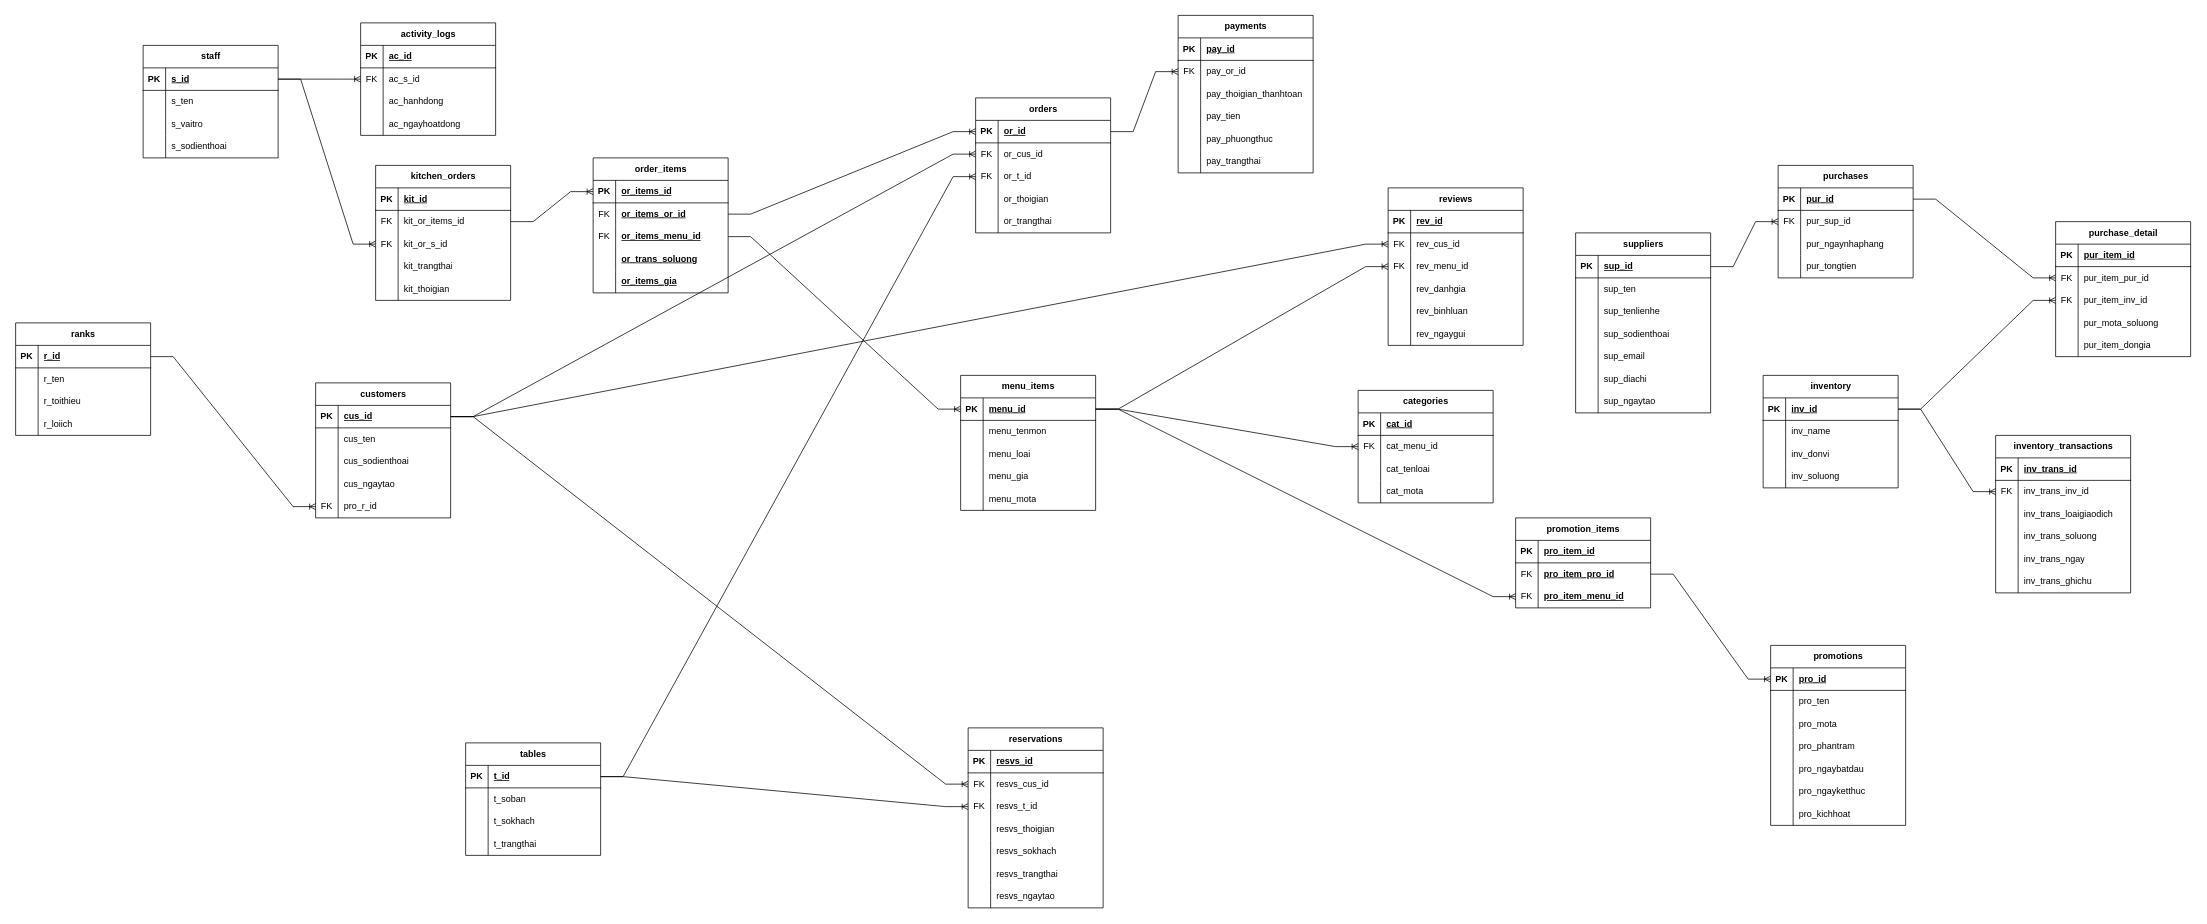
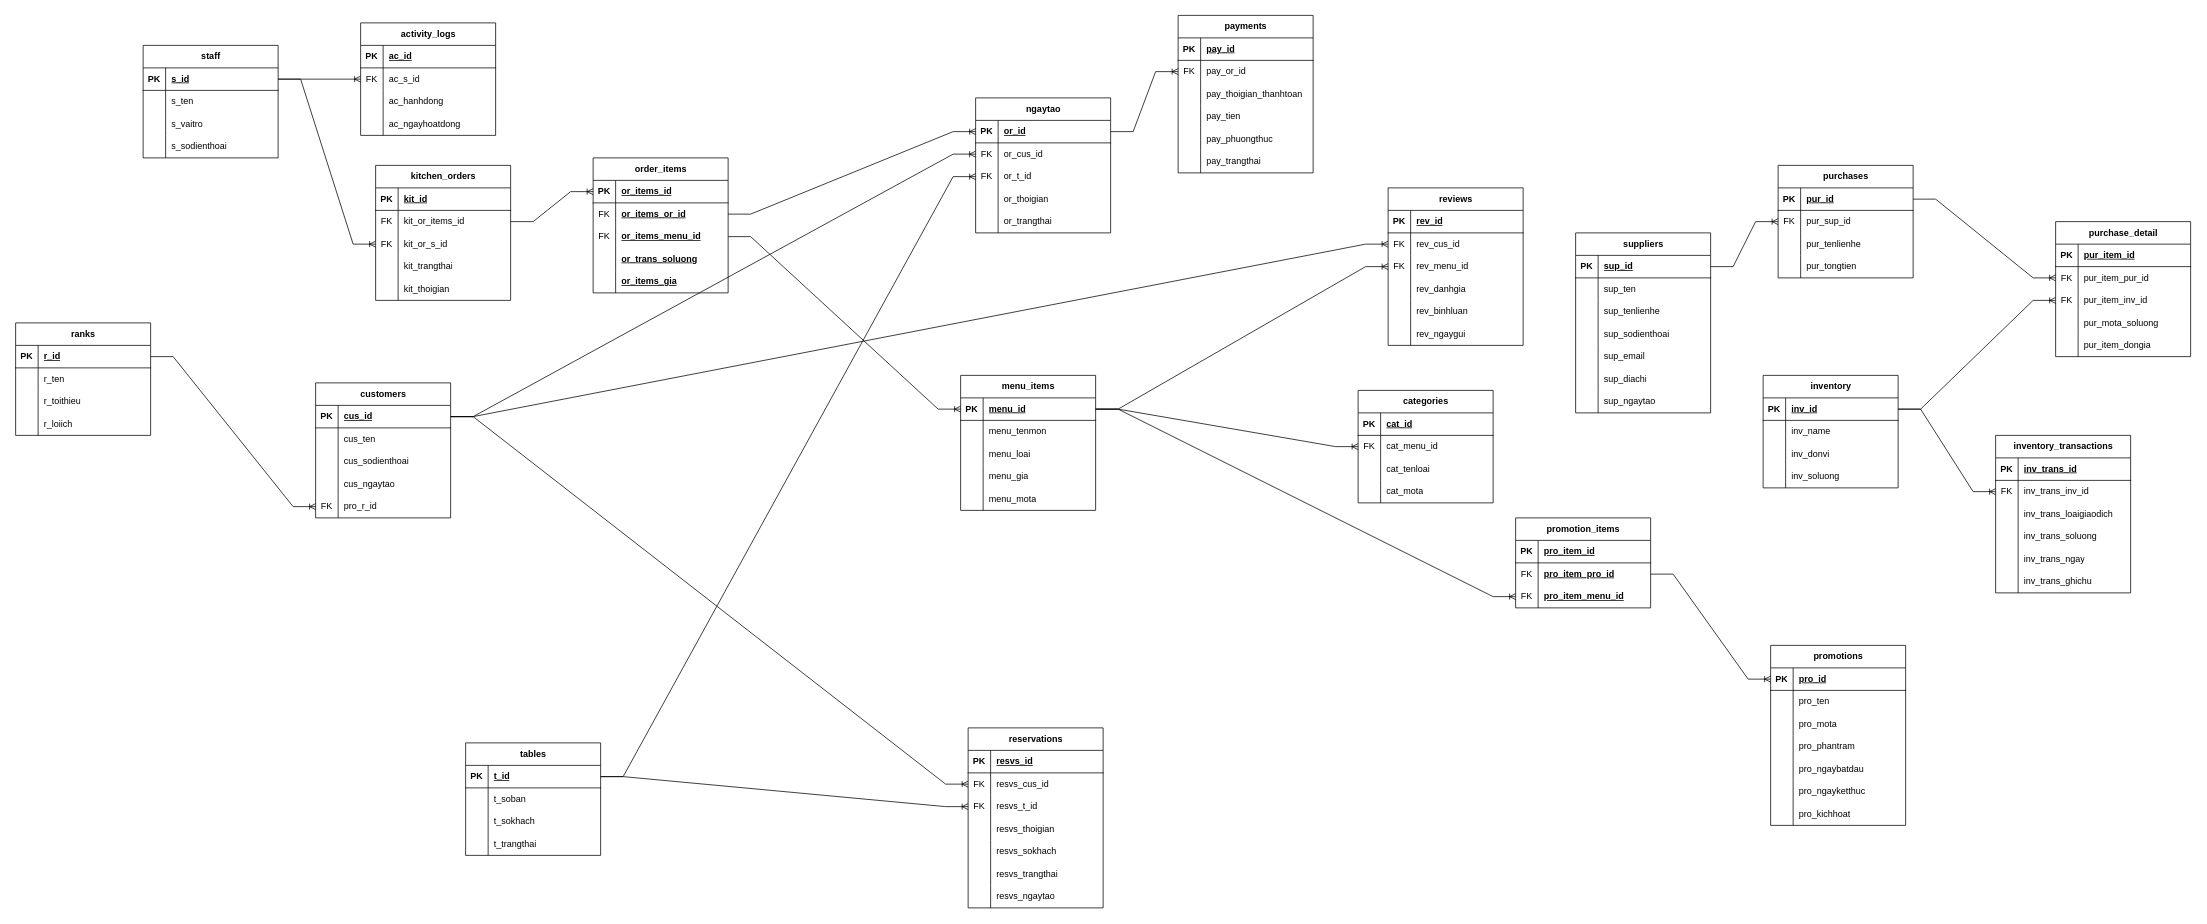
node "orders": label "orders" -> "ngaytao"
node "pur_ngaynhaphang": label "pur_ngaynhaphang" -> "pur_tenlienhe"
